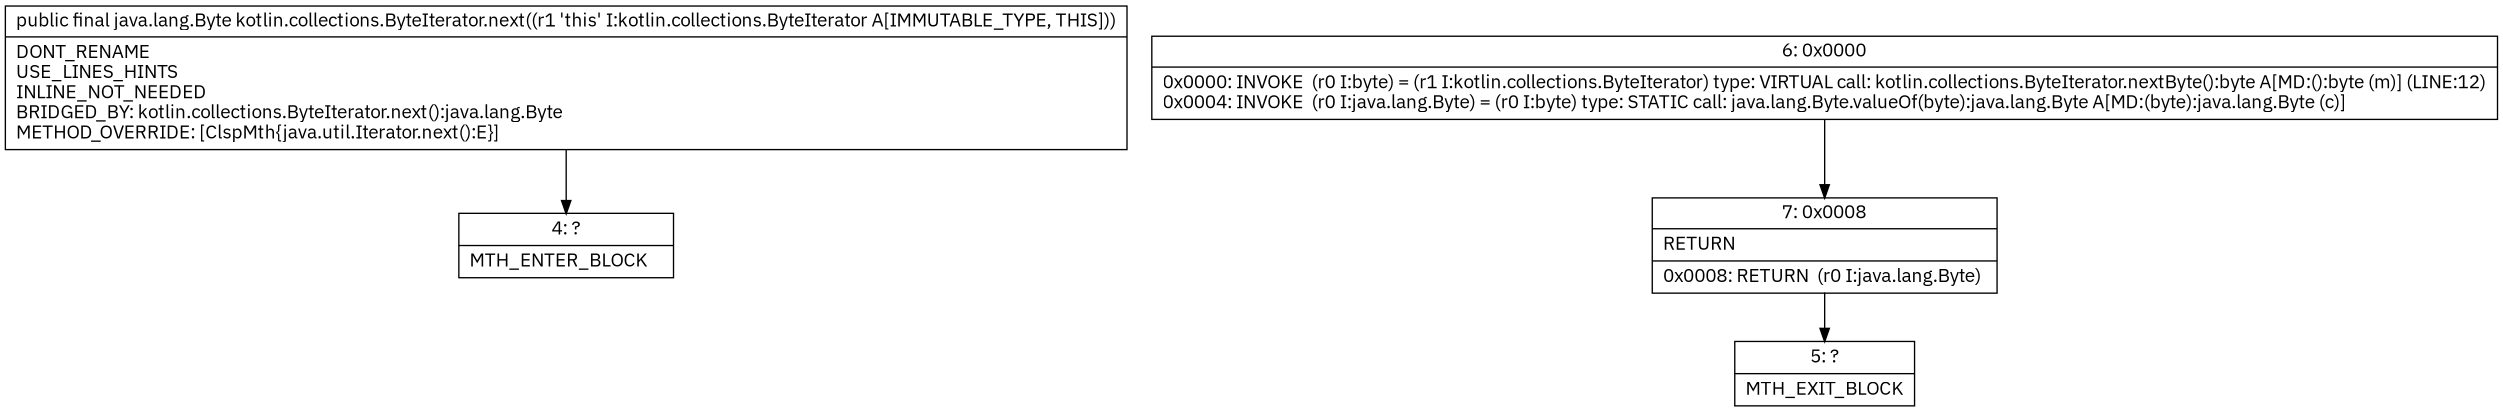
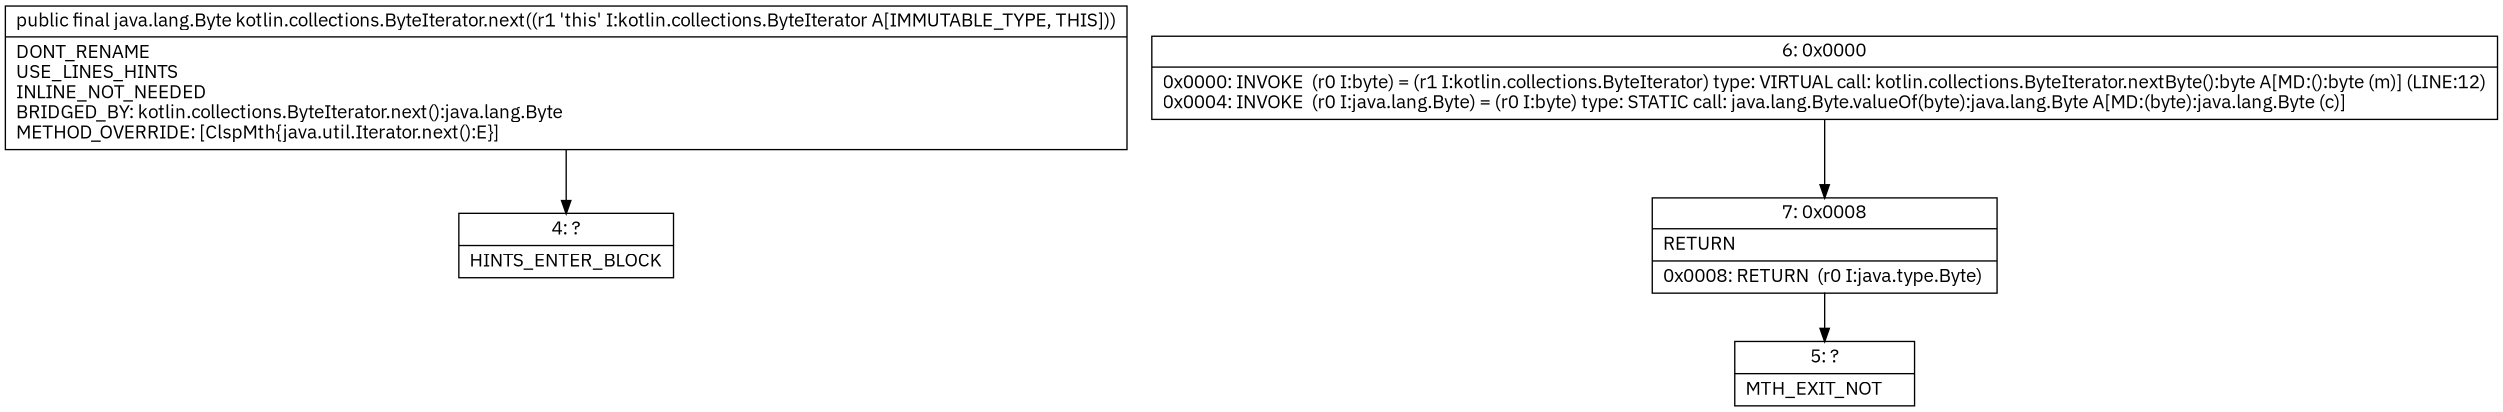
node "4: ?": text "MTH_ENTER_BLOCK" -> "HINTS_ENTER_BLOCK"
node "7: 0x0008": text "0x0008: RETURN  (r0 I:java.lang.Byte)" -> "0x0008: RETURN  (r0 I:java.type.Byte)"
node "5: ?": text "MTH_EXIT_BLOCK" -> "MTH_EXIT_NOT"
